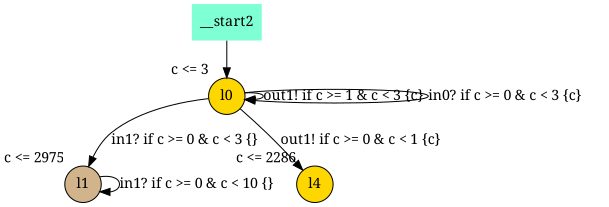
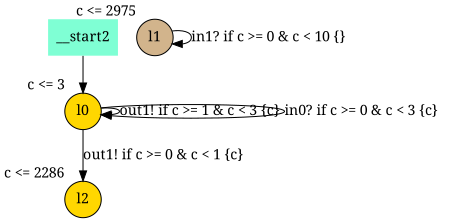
edge "l0 c <= 3" -> "l1 c <= 2975": removed, label "in1? if c >= 0 & c < 3 {}"
node "l4 c <= 2286": label "l4 c <= 2286" -> "l2 c <= 2286"
